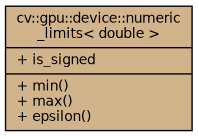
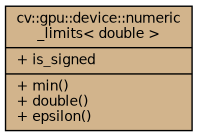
node "cv::gpu::device::numeric": text "+ max()" -> "+ double()"
